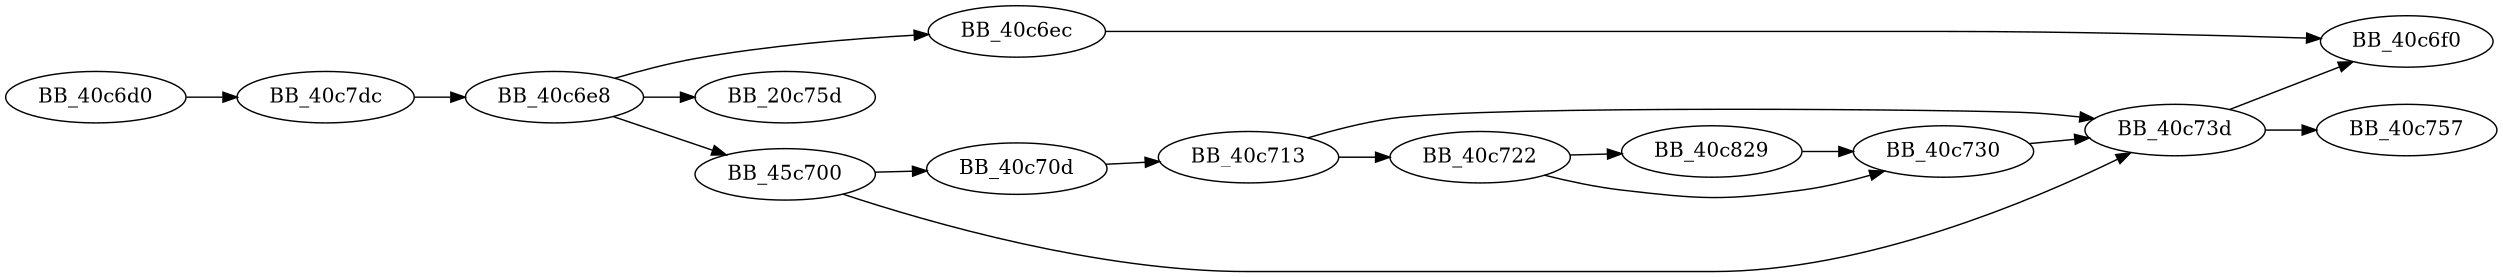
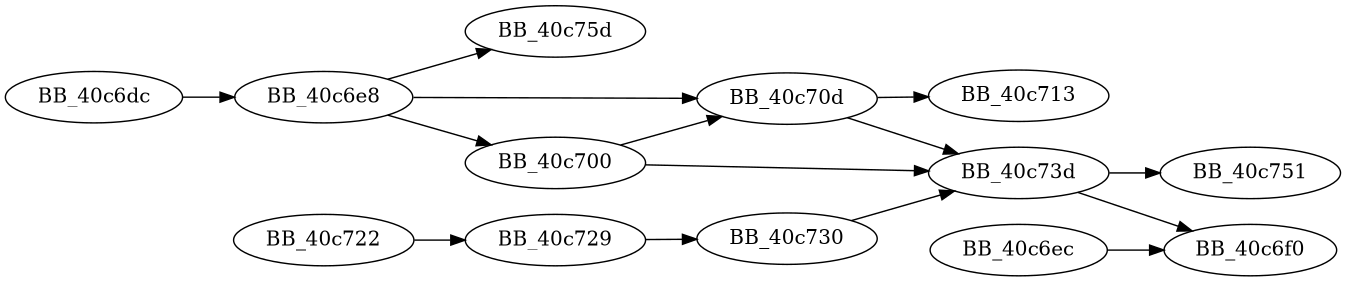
edge "BB_40c6e8" -> "BB_40c6ec": now "BB_40c6e8" -> "BB_40c70d"
node "BB_40c6d0": removed
node "BB_40c7dc": label "BB_40c7dc" -> "BB_40c6dc"
node "BB_20c75d": label "BB_20c75d" -> "BB_40c75d"
edge "BB_40c713" -> "BB_40c73d": now "BB_40c70d" -> "BB_40c73d"
node "BB_40c757": label "BB_40c757" -> "BB_40c751"
node "BB_40c829": label "BB_40c829" -> "BB_40c729"
edge "BB_40c713" -> "BB_40c722": removed
node "BB_45c700": label "BB_45c700" -> "BB_40c700"
edge "BB_40c722" -> "BB_40c730": removed
